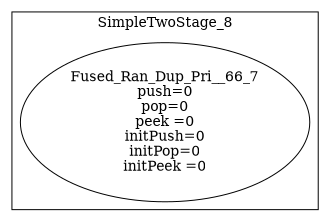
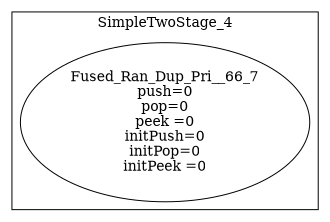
cluster "SimpleTwoStage_8": label "SimpleTwoStage_8" -> "SimpleTwoStage_4"
